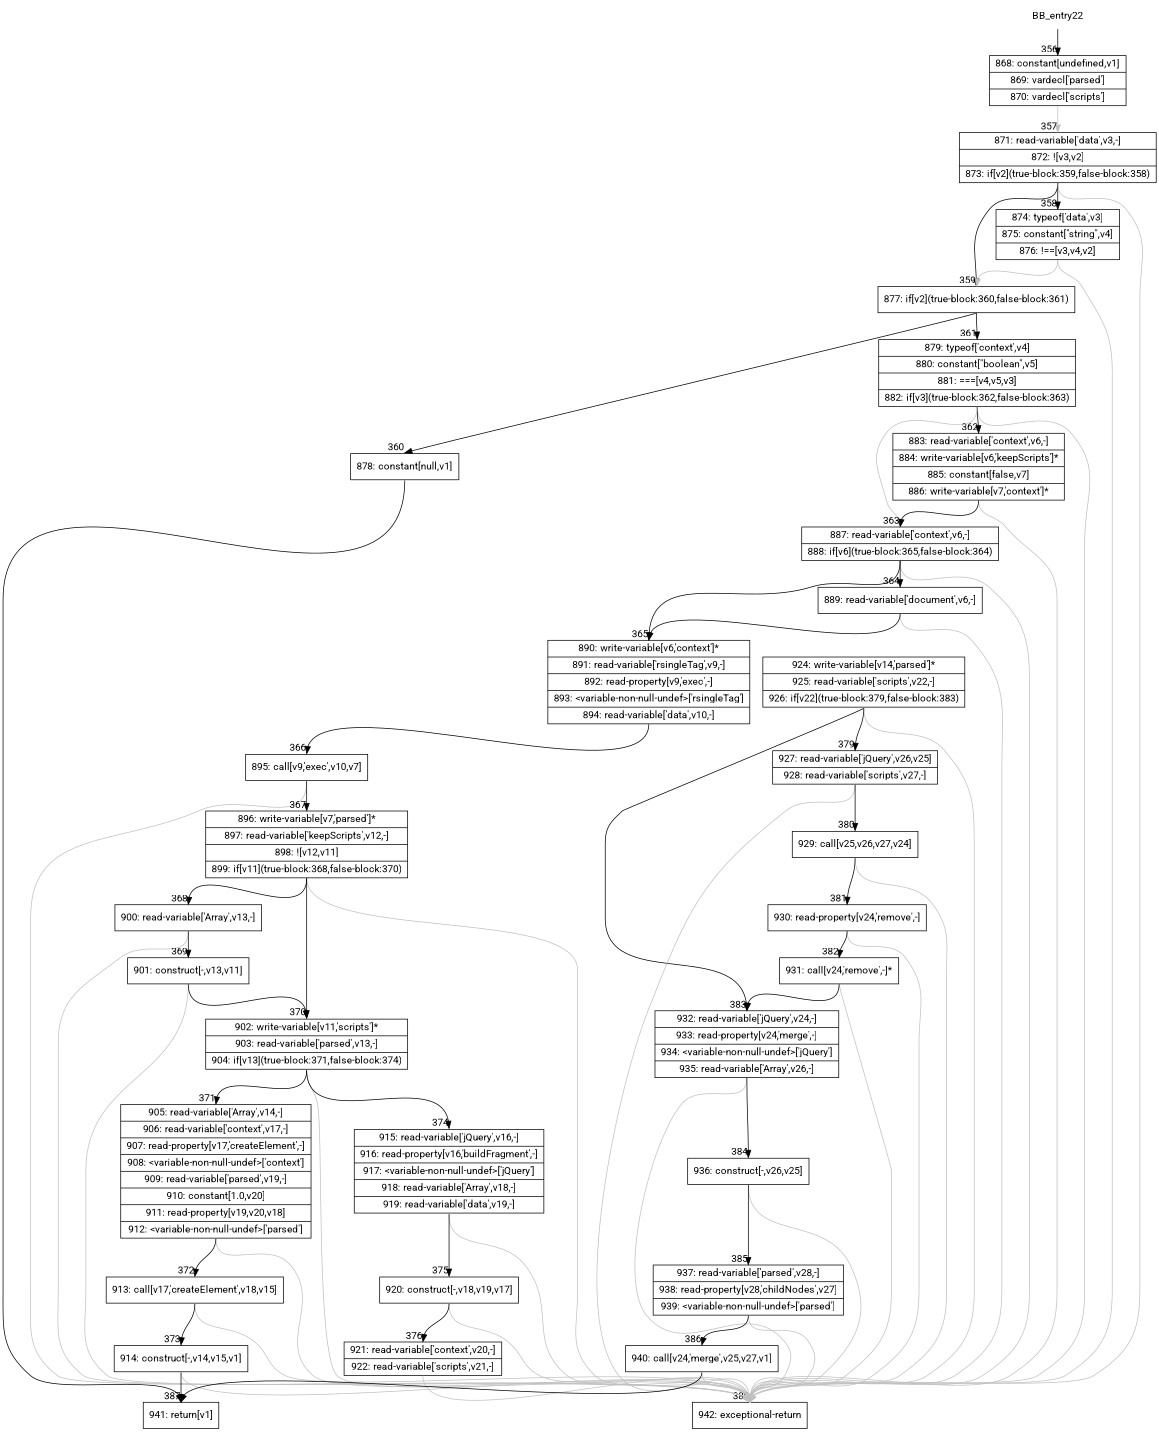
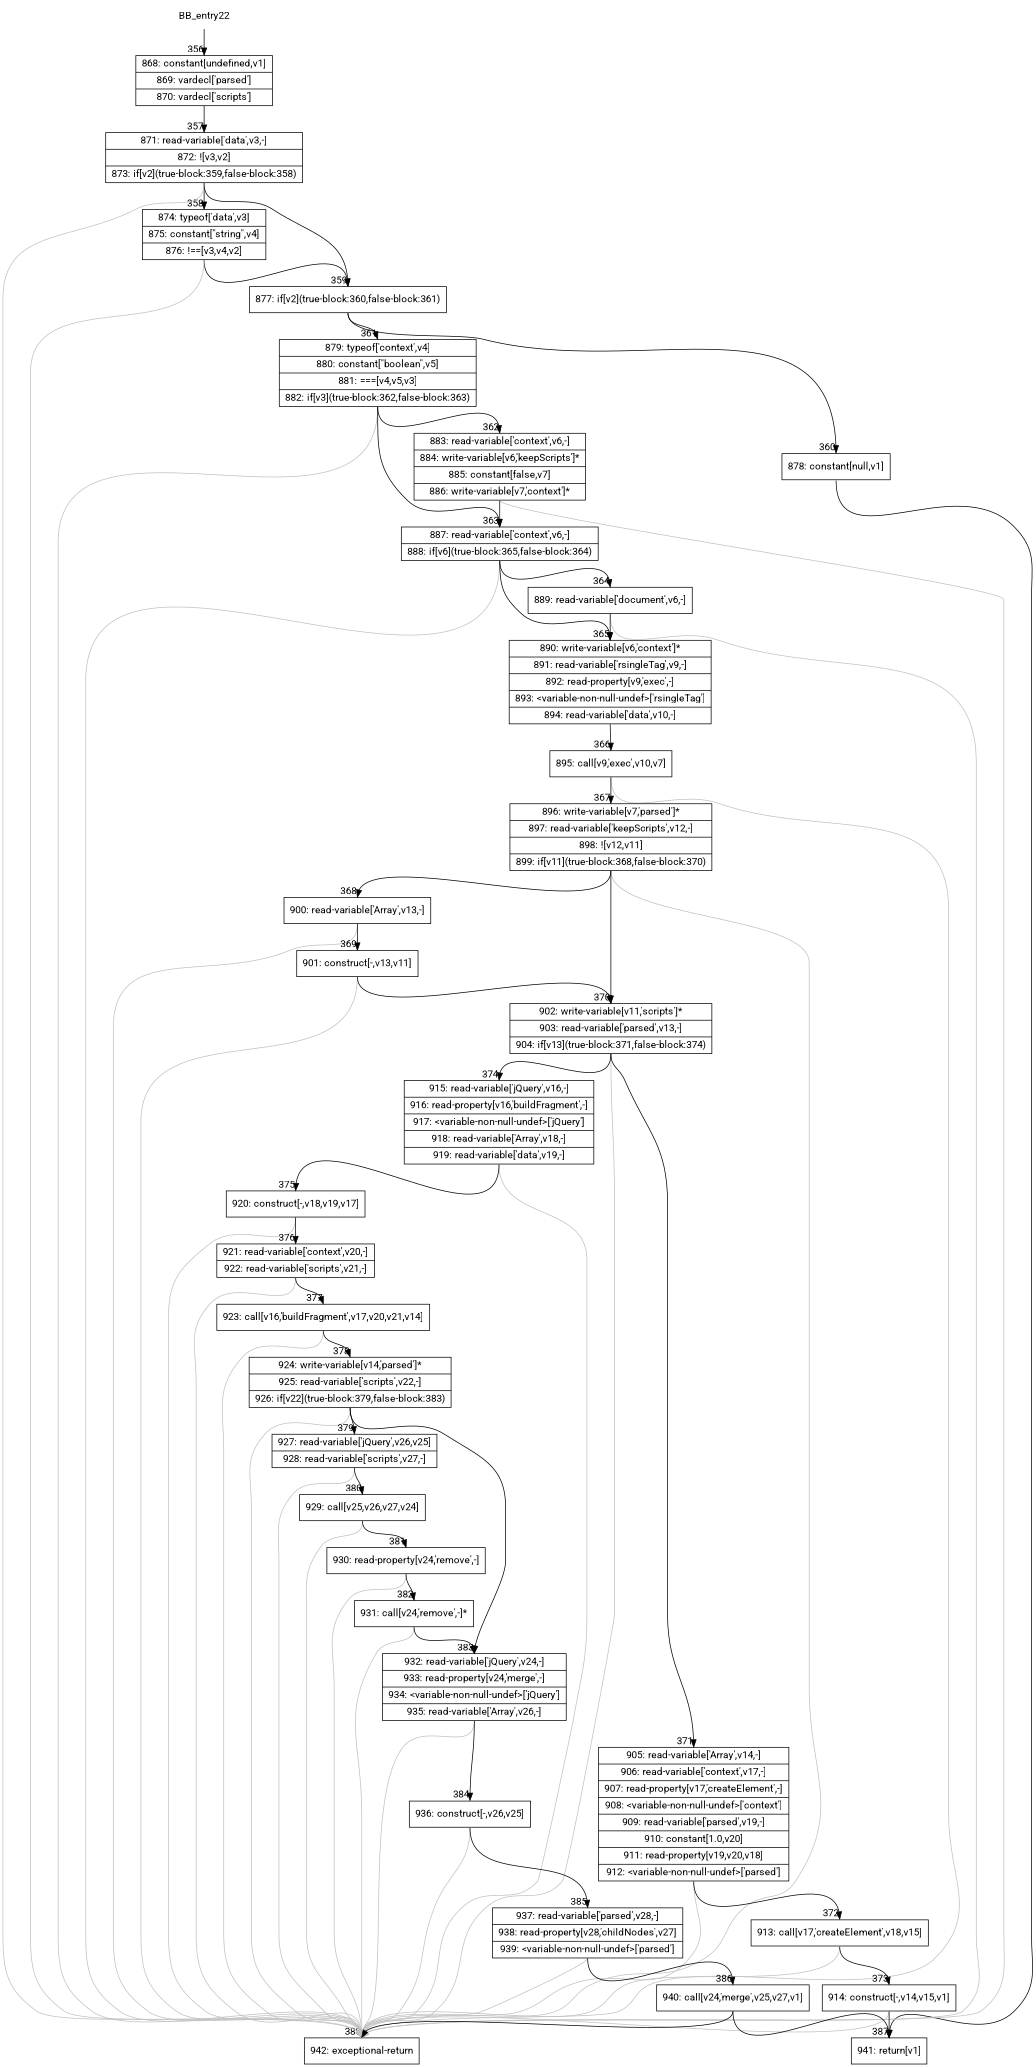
edge "868: constant[undefined,v1]" -> "871: read-variable['data',v3,-]": color gray -> black
edge "874: typeof['data',v3]" -> "877: if[v2](true-block:360,false-block:361)": color gray -> black
edge "879: typeof['context',v4]" -> "887: read-variable['context',v6,-]": color gray -> black
node "923: call[v16,'buildFragment',v17,v20,v21,v14]": added
edge "940: call[v24,'merge',v25,v27,v1]" -> "942: exceptional-return": color gray -> black
